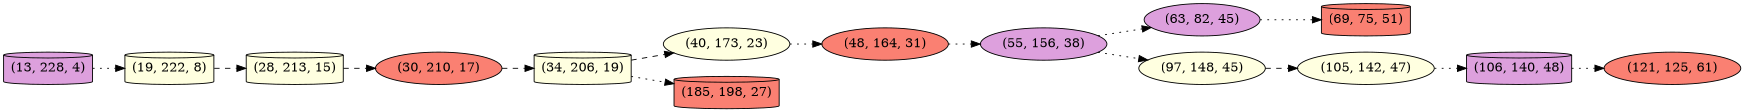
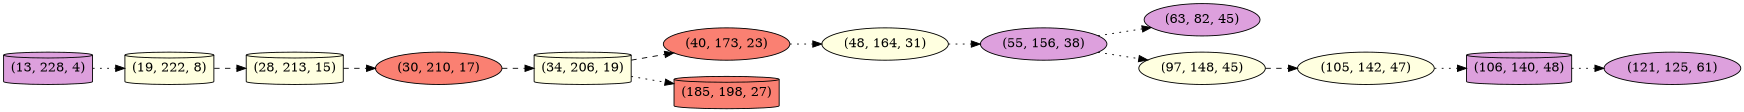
node "(69, 75, 51)": removed
node "(40, 173, 23)": fillcolor lightyellow -> salmon
node "(48, 164, 31)": fillcolor salmon -> lightyellow
node "(121, 125, 61)": fillcolor salmon -> plum
